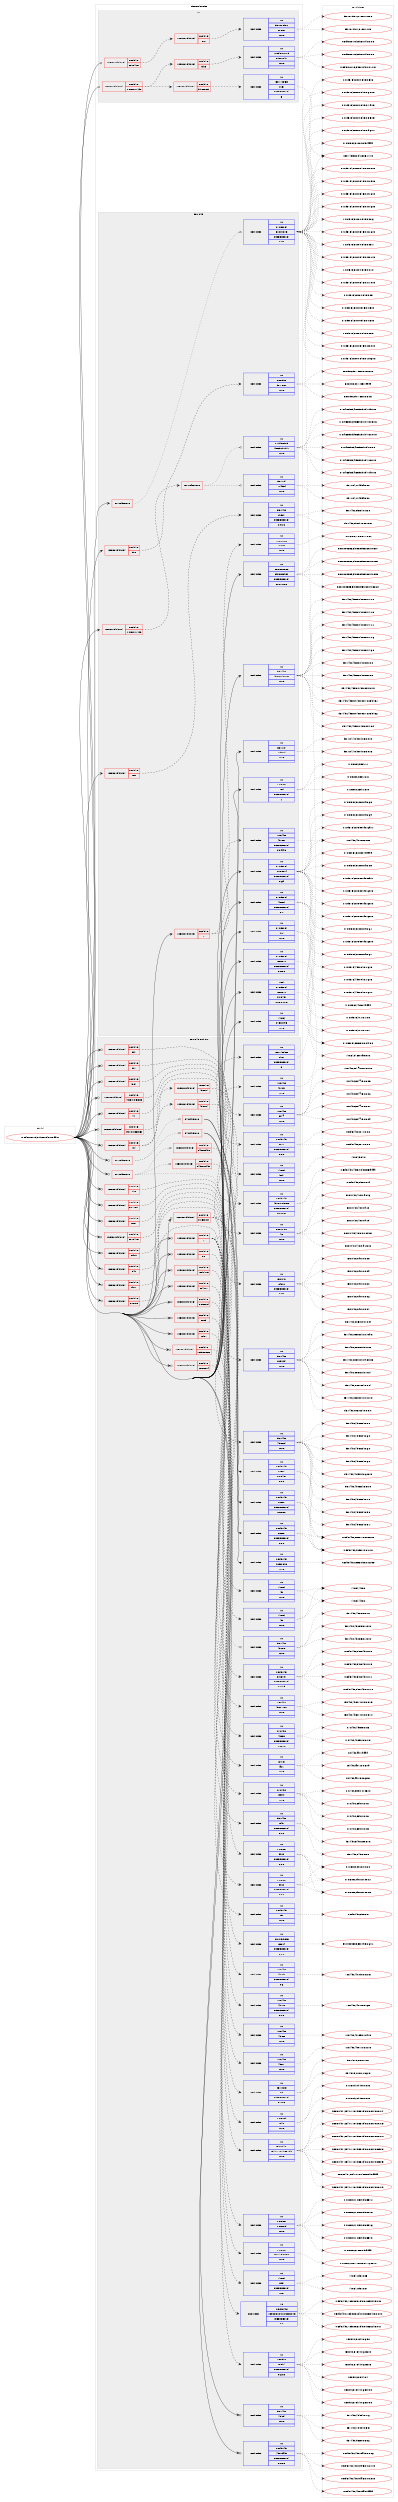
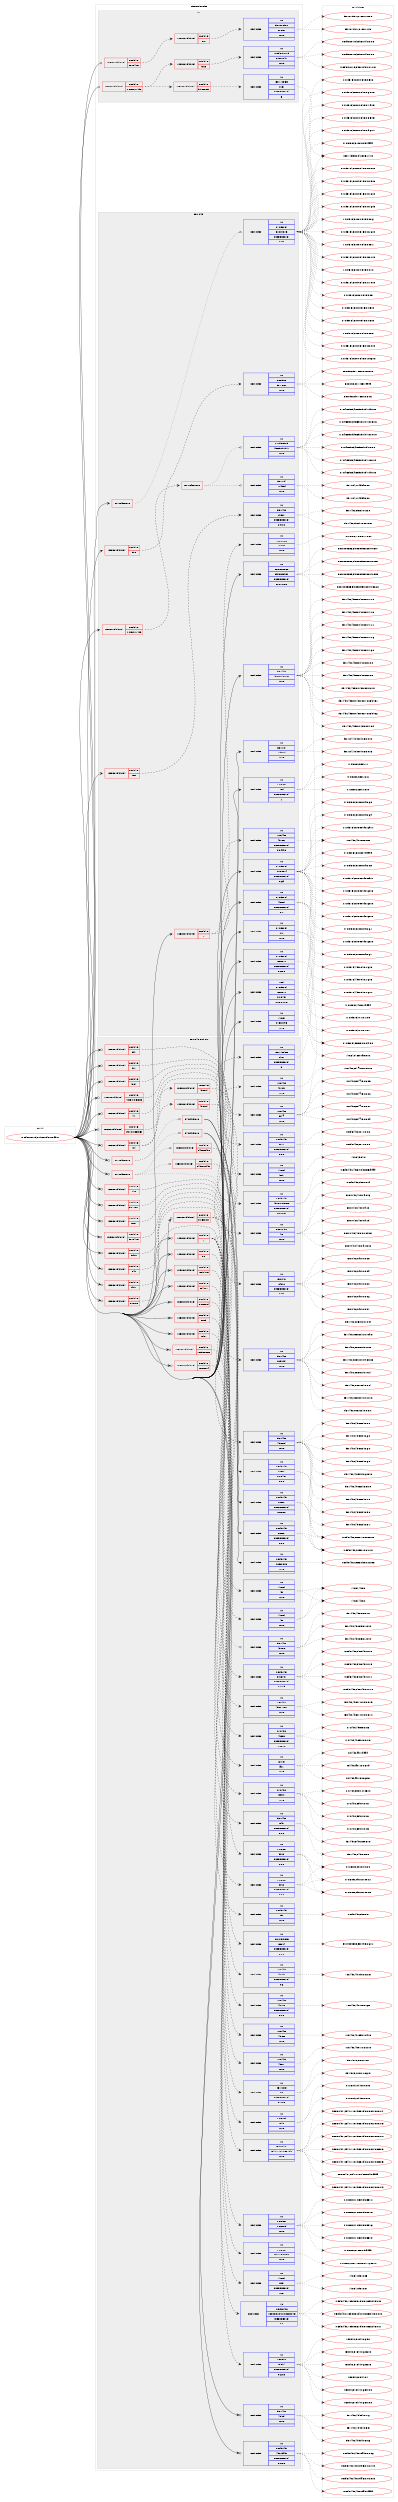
node "dev-libs/base-1.5.26": label "dev-libs/base-1.5.26" -> "dev-libs/libltdl-1.5.26"
